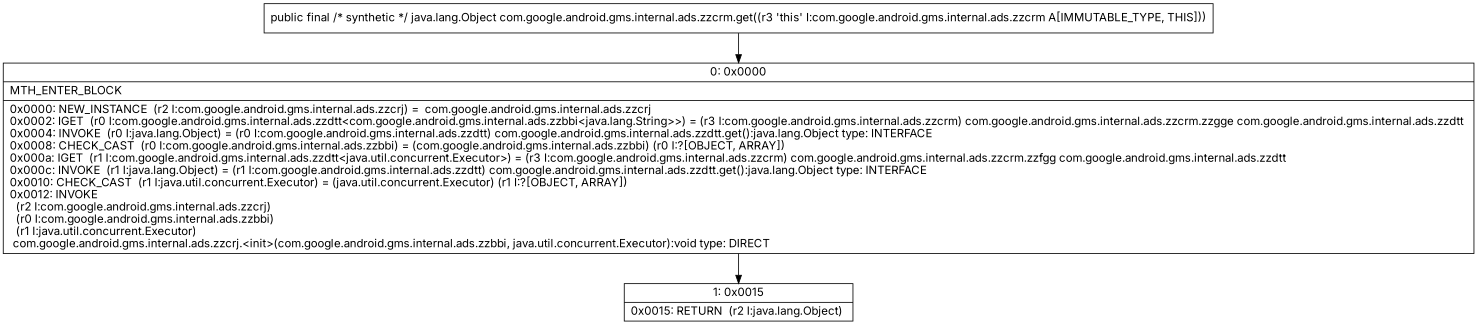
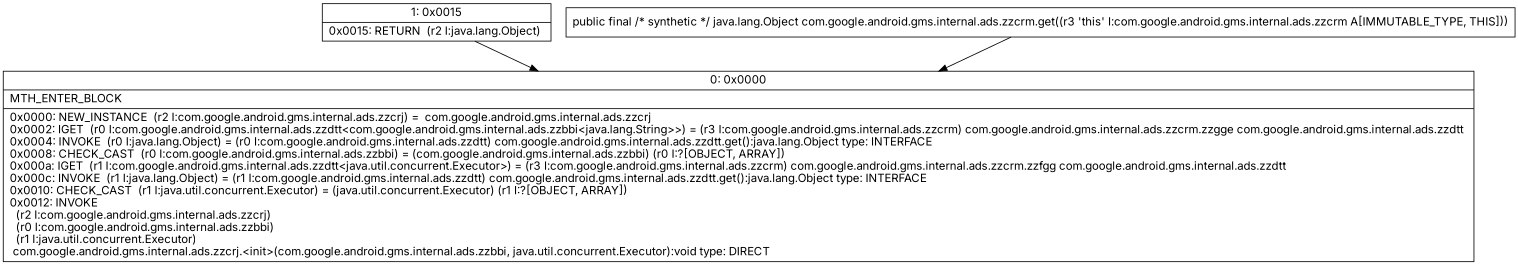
edge "0: 0x0000" -> "1: 0x0015": reversed
